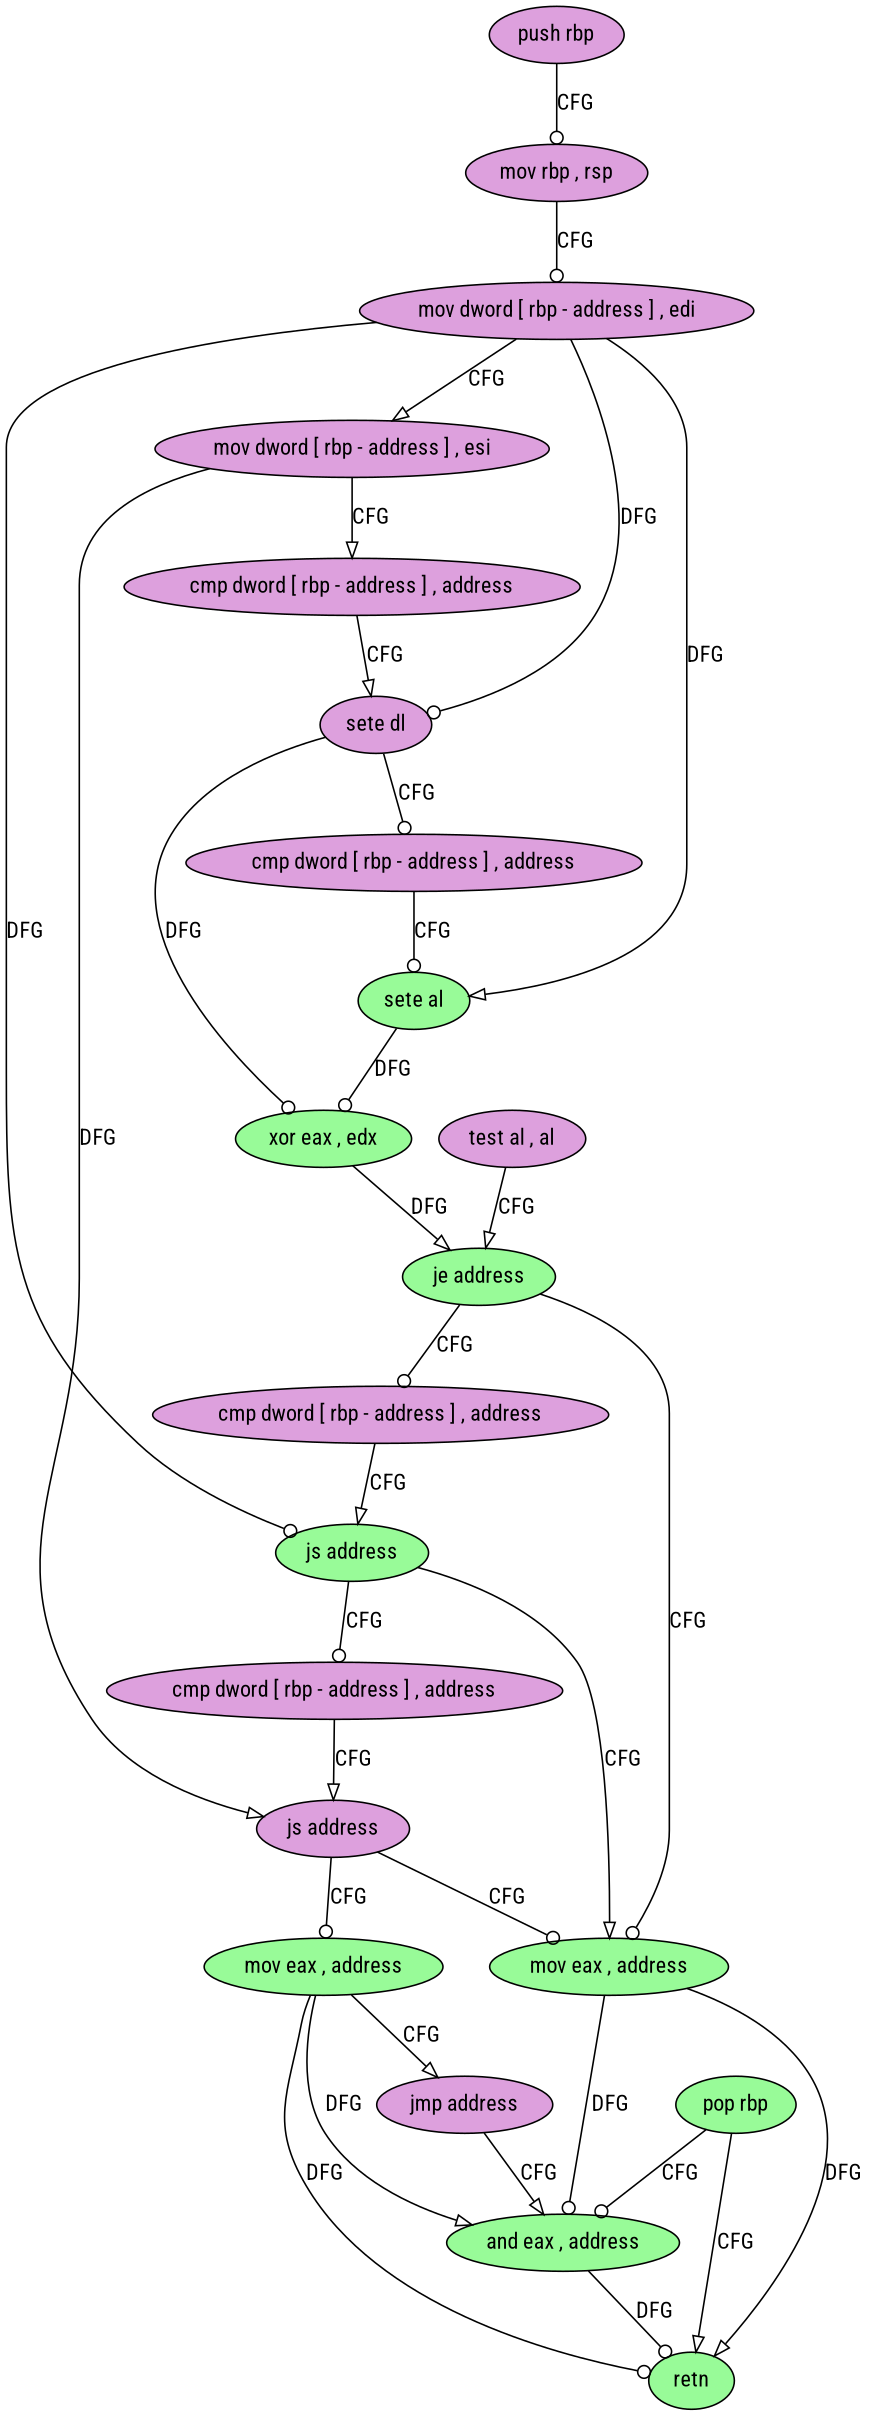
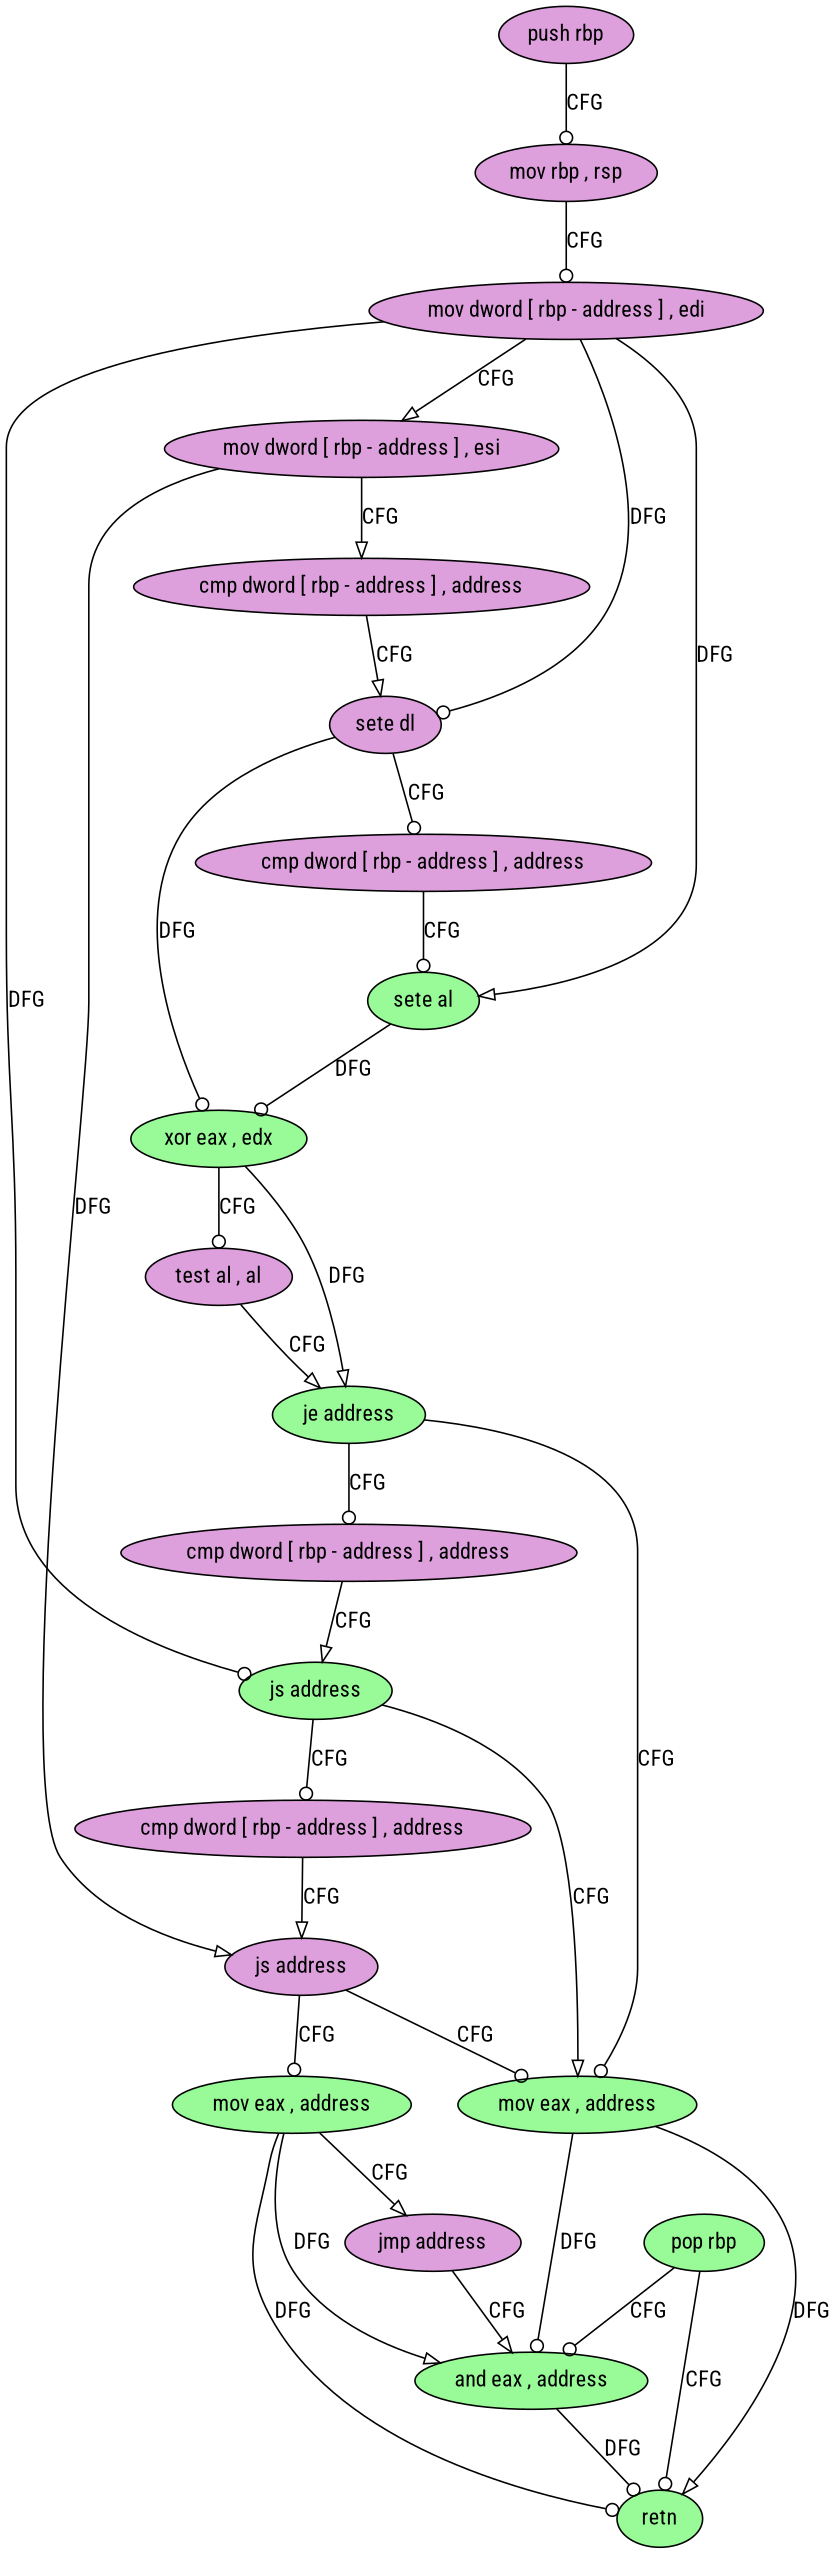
edge "xor eax , edx" -> "test al , al": added, label "CFG"
edge "pop rbp" -> "retn": arrowhead onormal -> odot
